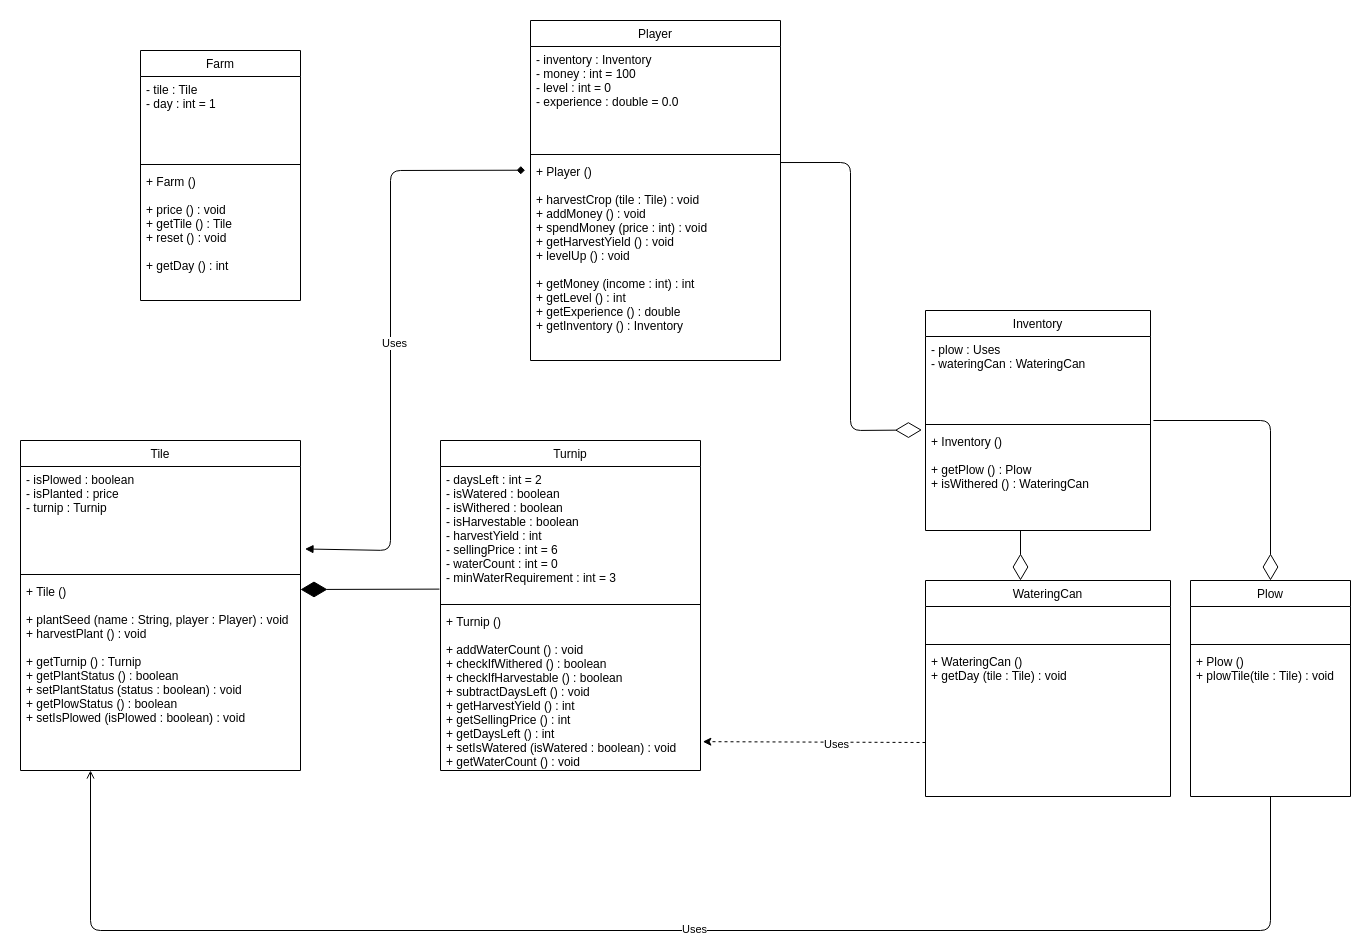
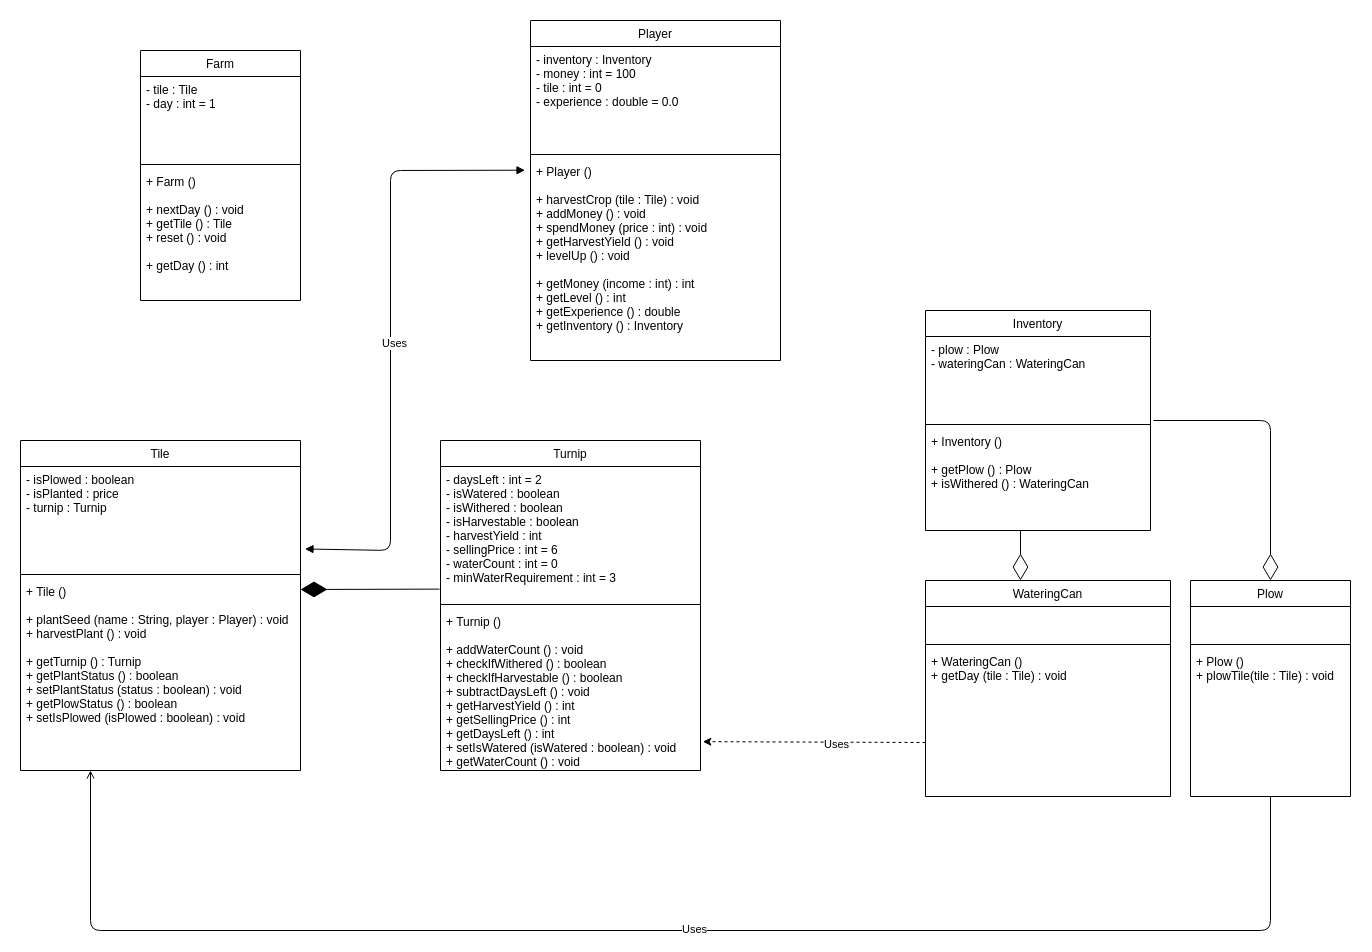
node "- inventory : Inventory - money : int = 100 - level : int = 0 - experience : double = 0.0": label "- inventory : Inventory - money : int = 100 - level : int = 0 - experience : double = 0.0" -> "- inventory : Inventory - money : int = 100 - tile : int = 0 - experience : double = 0.0"
edge "+ Player () + harvestCrop (tile : Tile) : void + addMoney () : void + spendMoney (price : int) : void + getHarvestYield () : void + levelUp () : void + getMoney (income : int) : int + getLevel () : int + getExperience () : double + getInventory () : Inventory" -- "- isPlowed : boolean - isPlanted : price - turnip : Turnip": arrowhead diamond -> block
node "+ Farm () + price () : void + getTile () : Tile + reset () : void + getDay () : int": label "+ Farm () + price () : void + getTile () : Tile + reset () : void + getDay () : int" -> "+ Farm () + nextDay () : void + getTile () : Tile + reset () : void + getDay () : int"
edge "+ Player () + harvestCrop (tile : Tile) : void + addMoney () : void + spendMoney (price : int) : void + getHarvestYield () : void + levelUp () : void + getMoney (income : int) : int + getLevel () : int + getExperience () : double + getInventory () : Inventory" -> "+ Inventory () + getPlow () : Plow + isWithered () : WateringCan": removed
node "- plow : Uses - wateringCan : WateringCan": label "- plow : Uses - wateringCan : WateringCan" -> "- plow : Plow - wateringCan : WateringCan"
